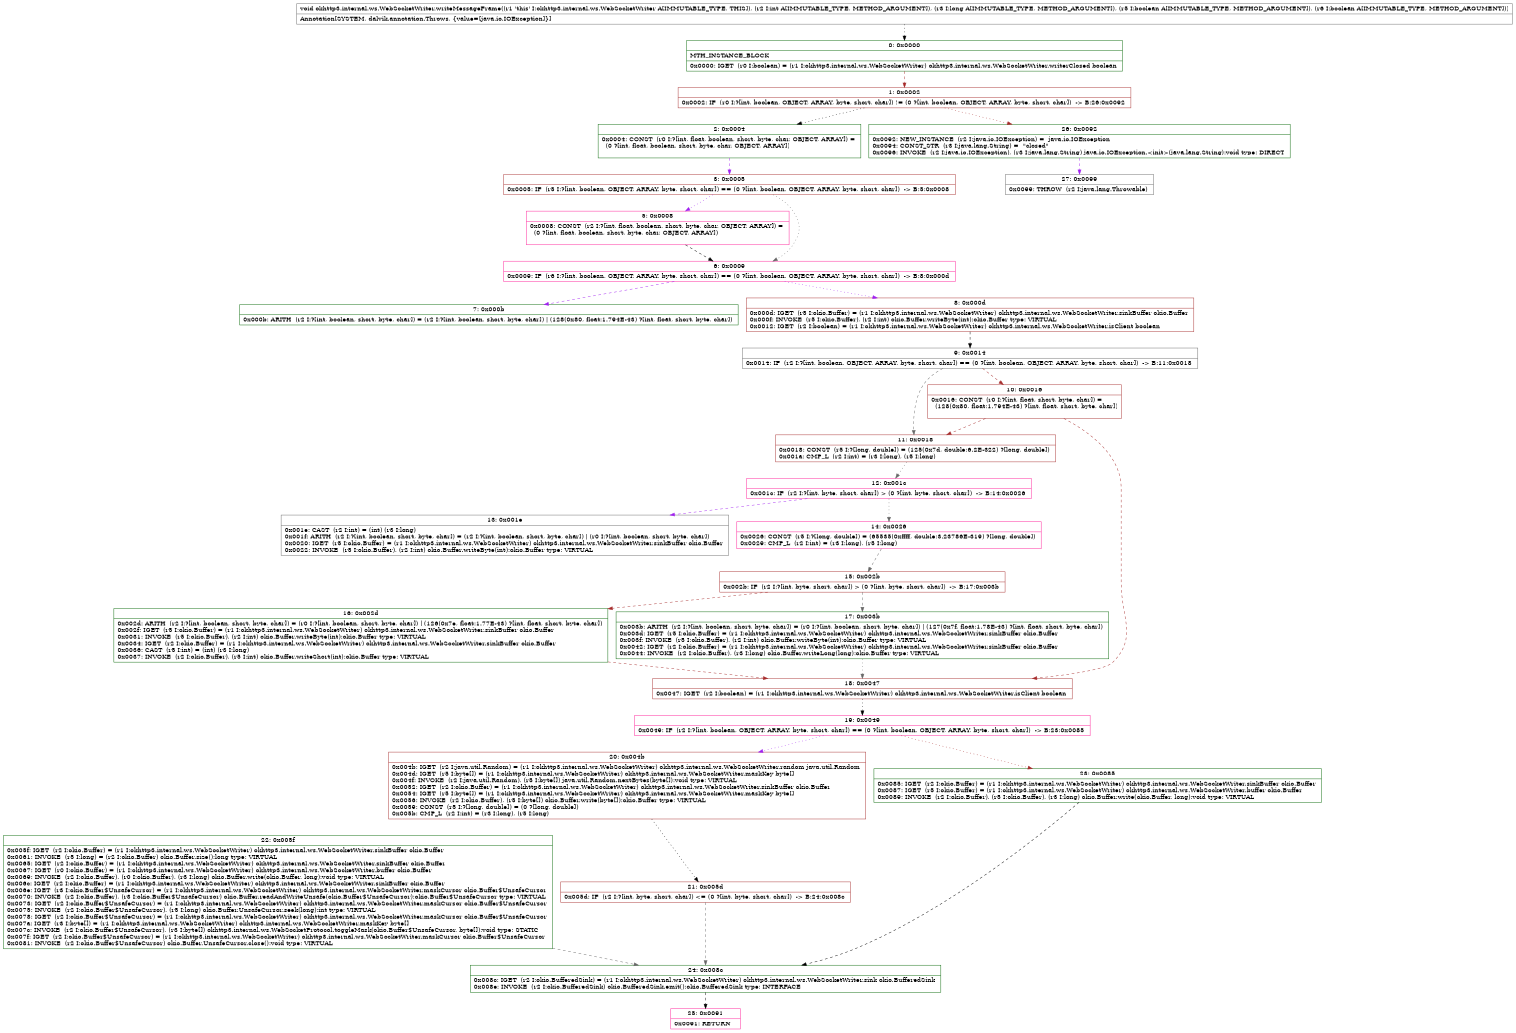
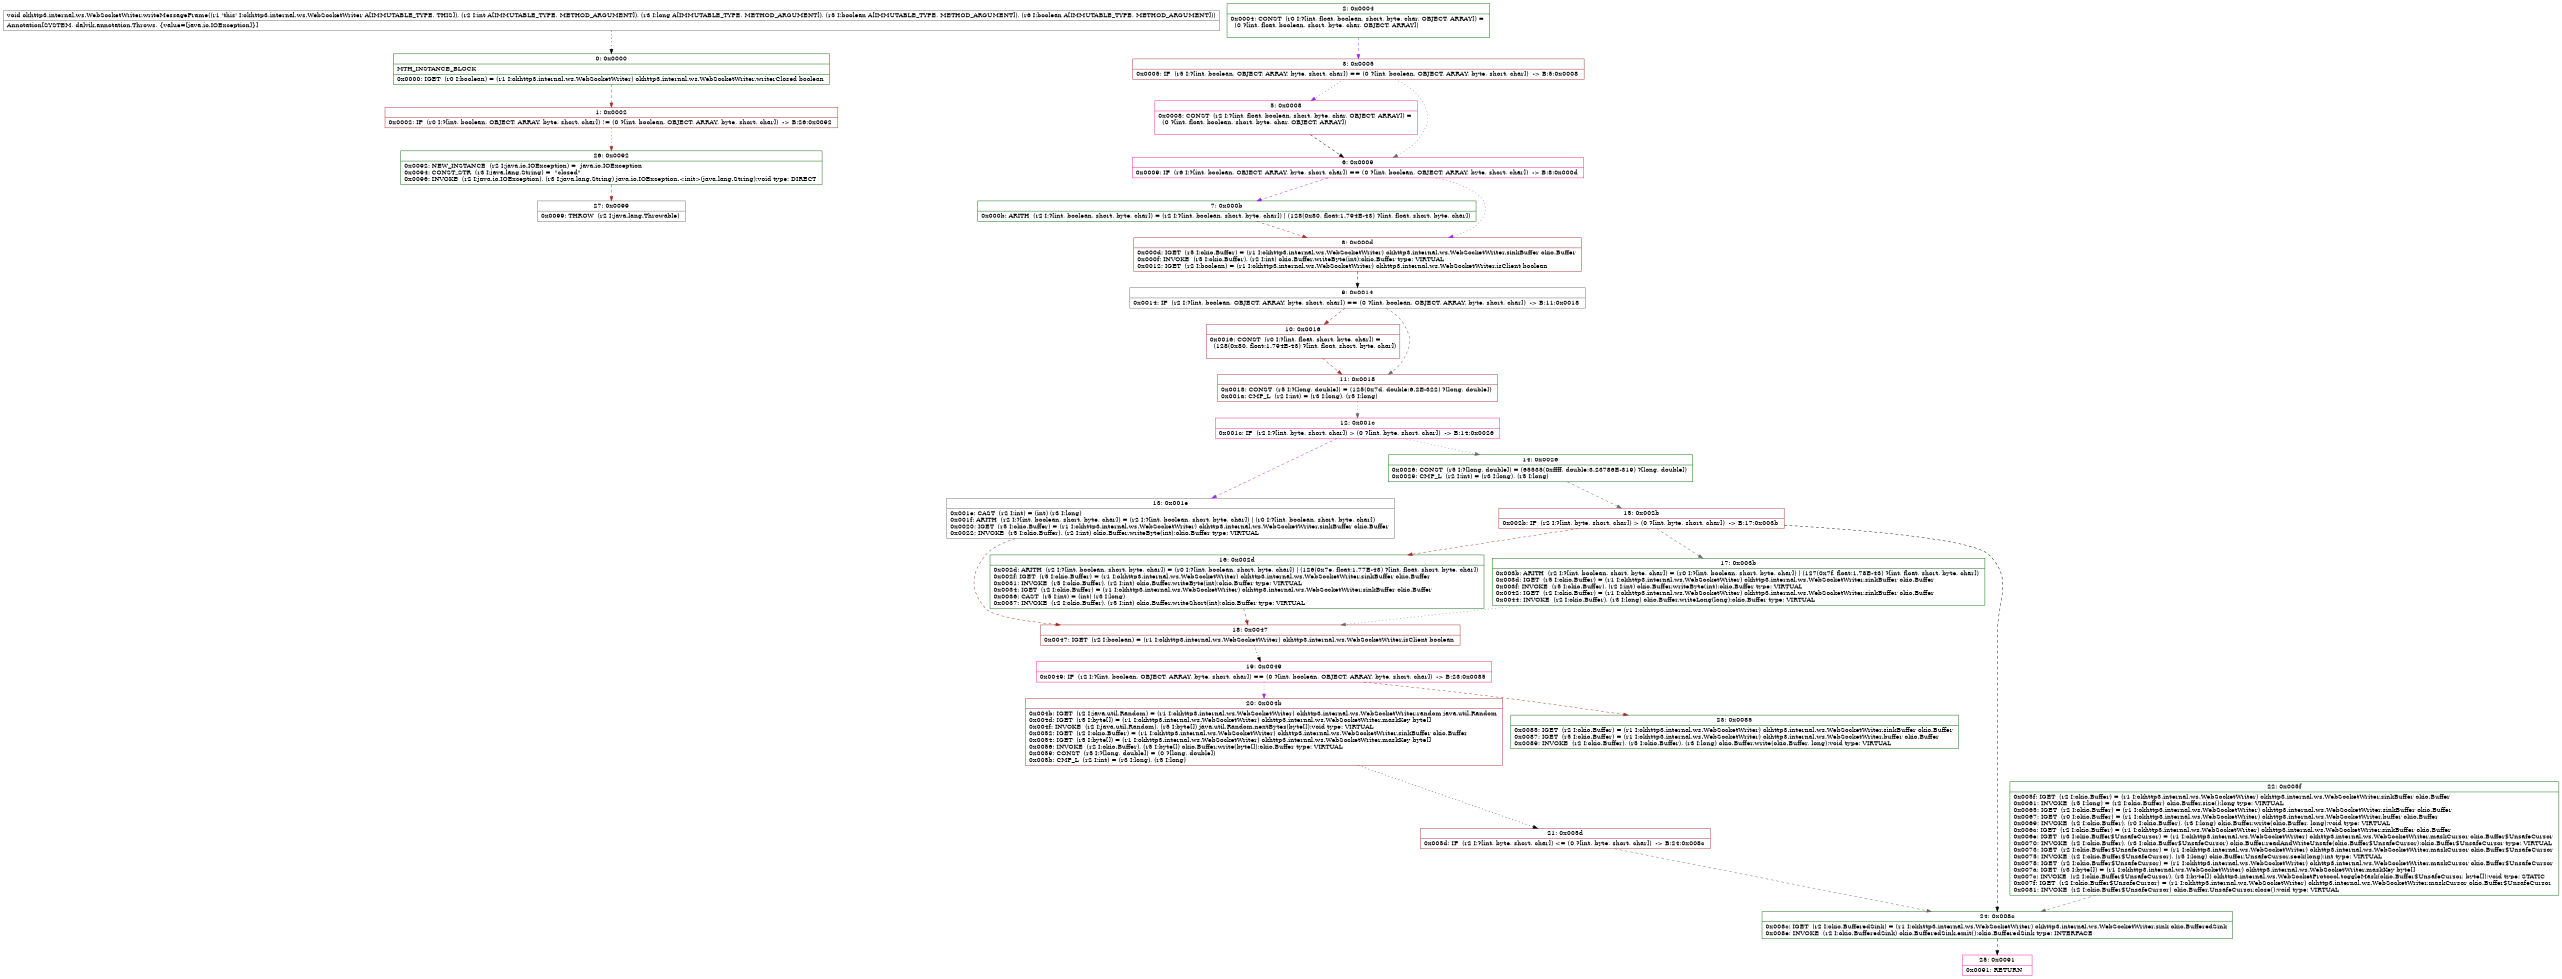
edge "1: 0x0002" -> "2: 0x0004": removed
edge "26: 0x0092" -> "27: 0x0099": color purple -> brown
edge "7: 0x000b" -> "8: 0x000d": added
node "14: 0x0026": color deeppink -> darkgreen
edge "10: 0x0016" -> "18: 0x0047": now "13: 0x001e" -> "18: 0x0047"
edge "19: 0x0049" -> "23: 0x0085": style dotted -> dashed
edge "23: 0x0085" -> "24: 0x008c": now "15: 0x002b" -> "24: 0x008c"
